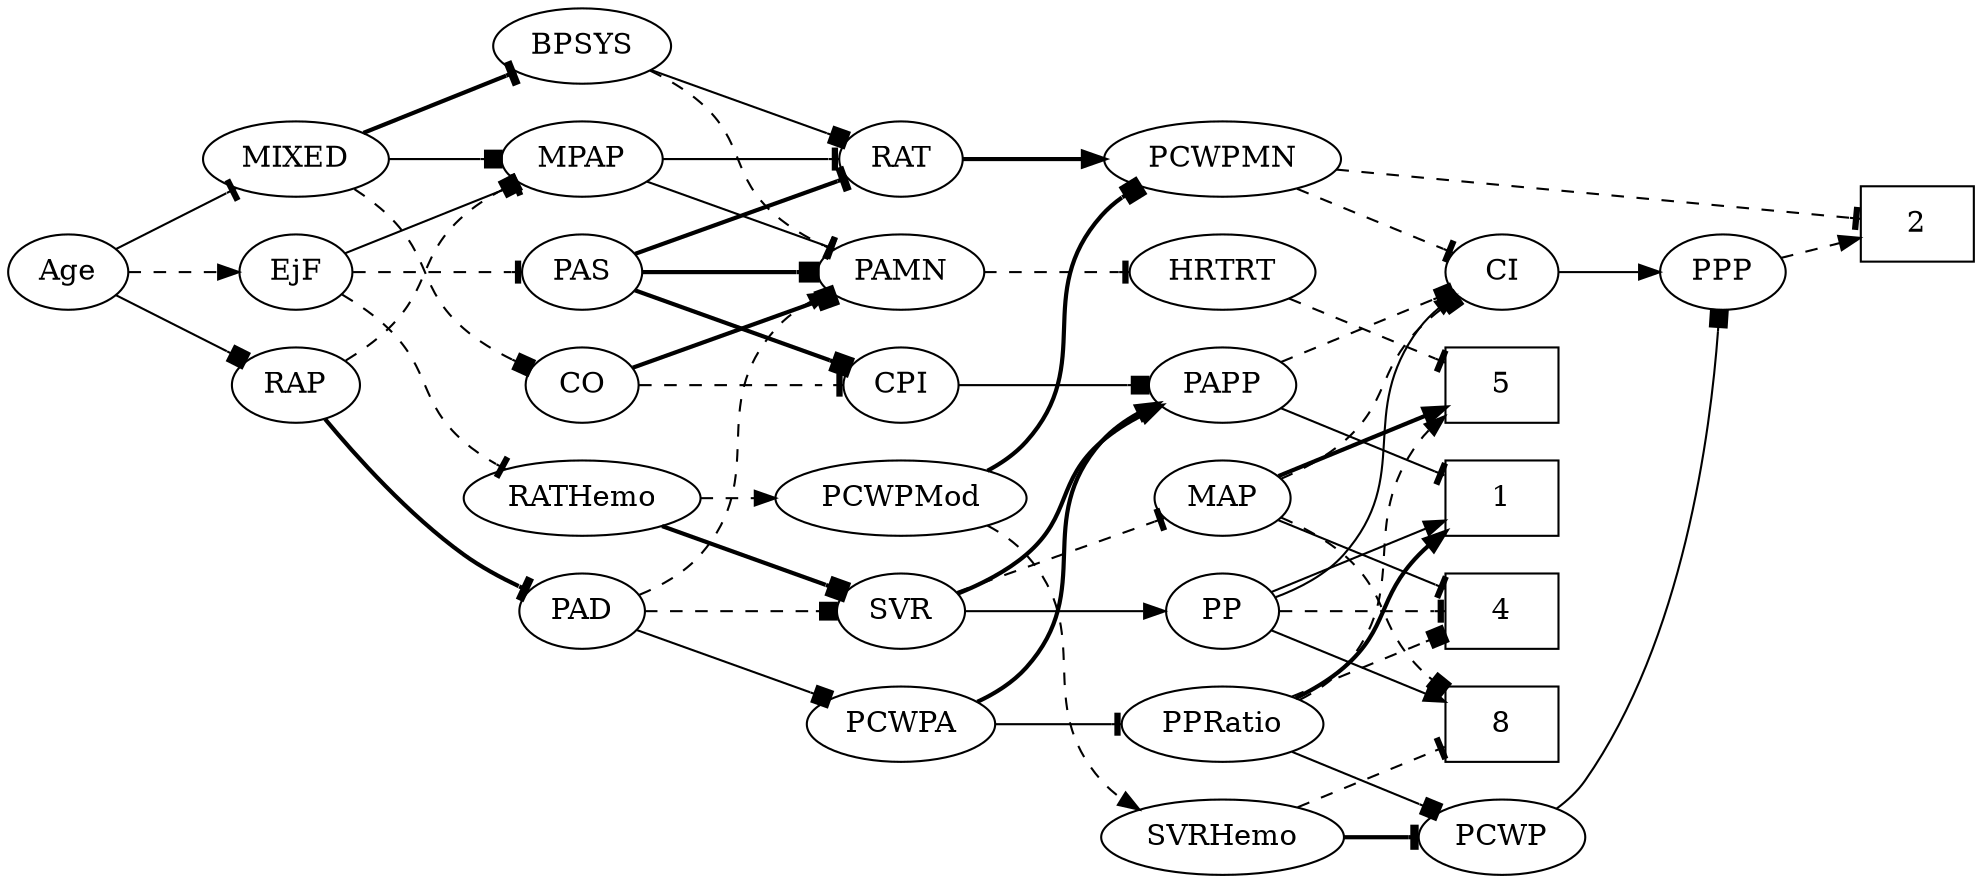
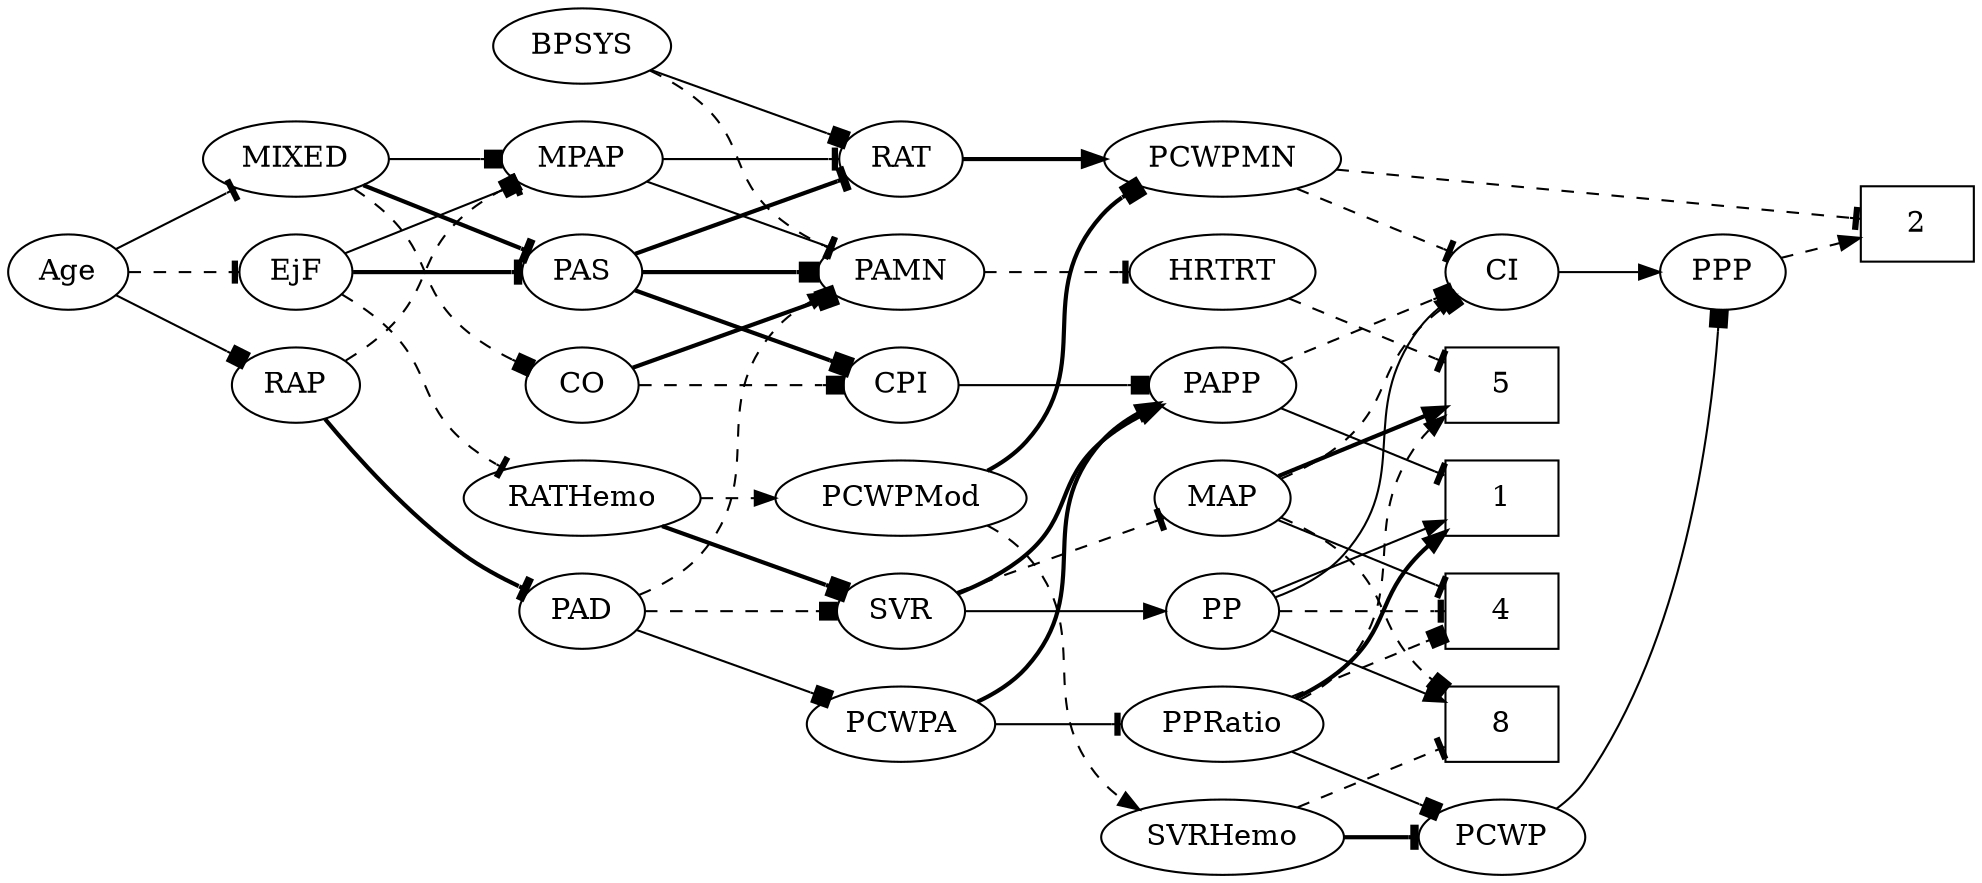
edge "MIXED" -> "BPSYS": now "MIXED" -> "PAS"
edge "Age" -> "EjF": arrowhead normal -> tee
edge "EjF" -> "PAS": style dashed -> bold
edge "CO" -> "CPI": arrowhead tee -> box
